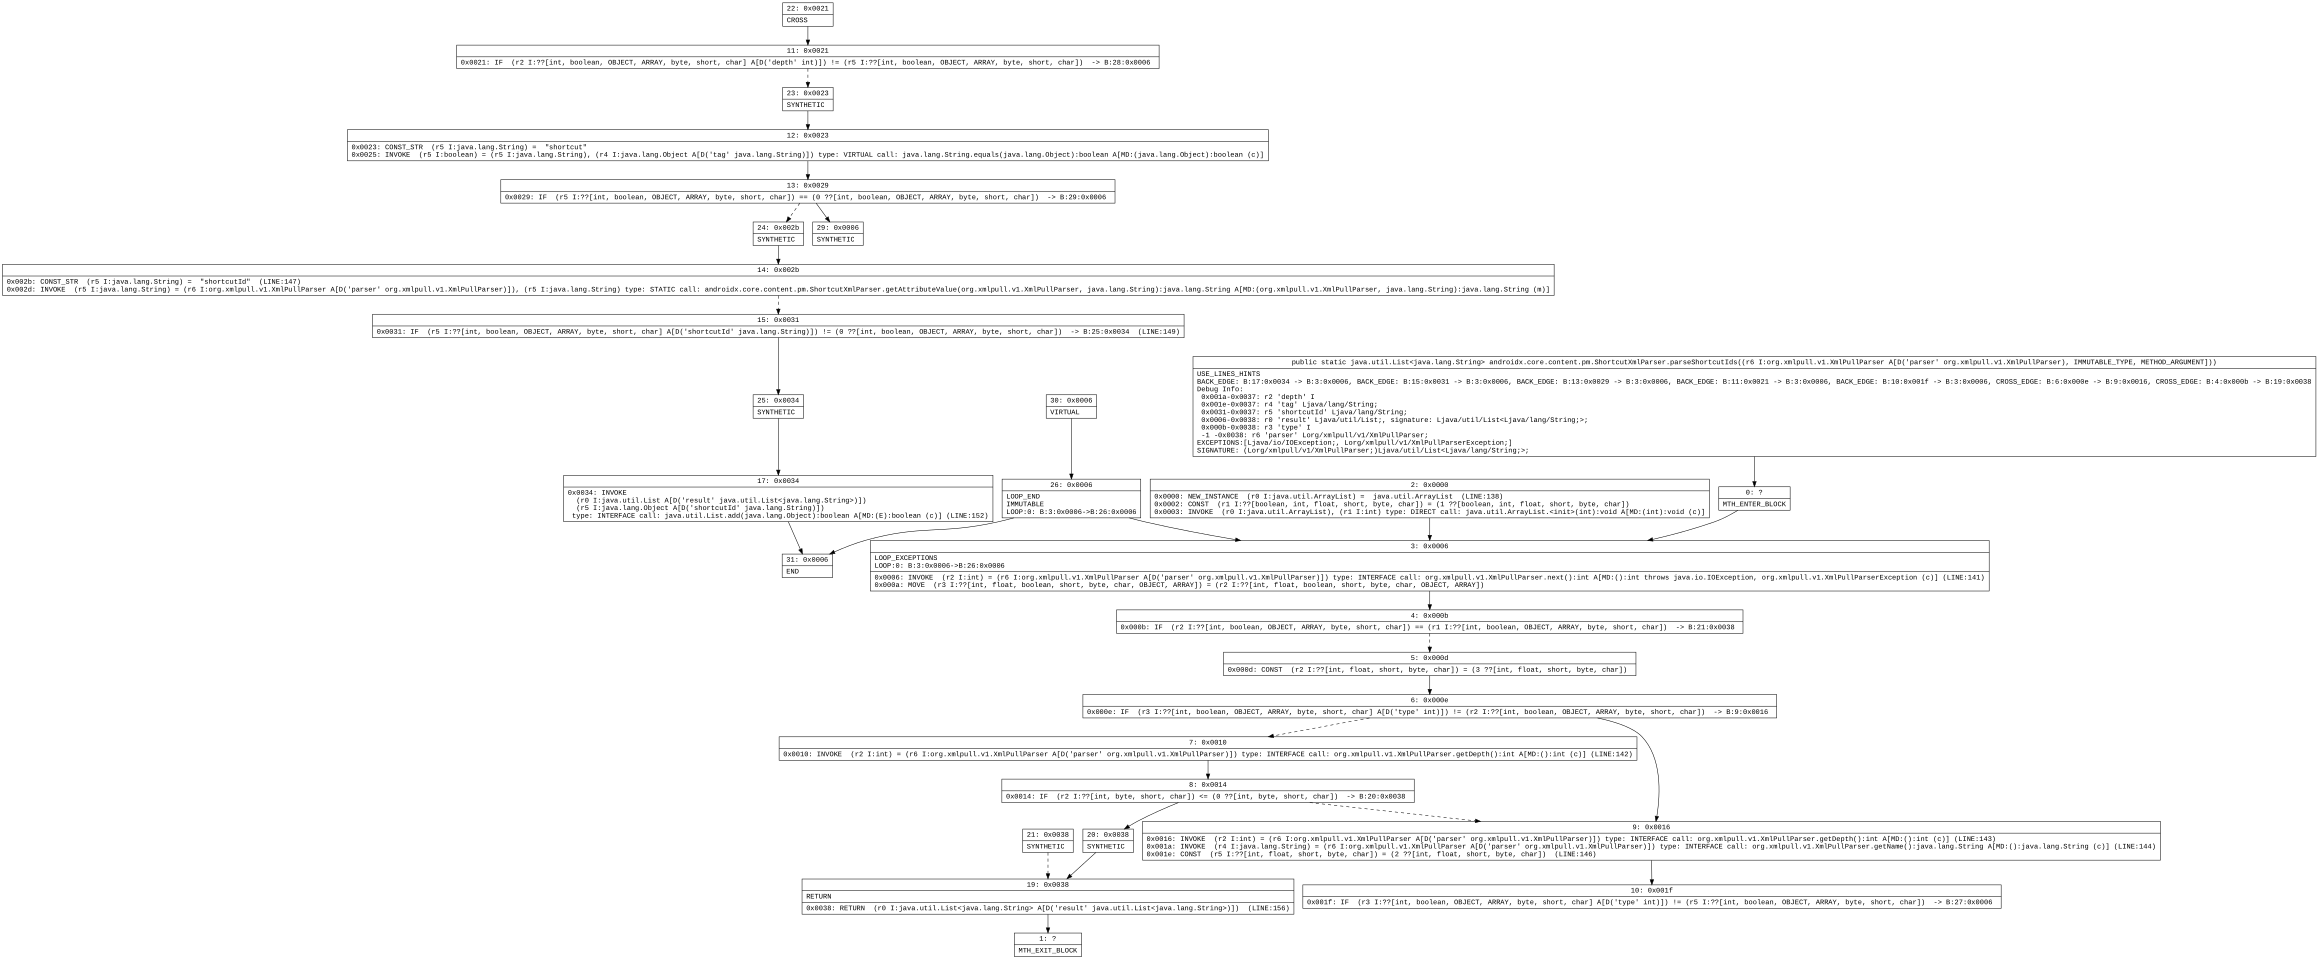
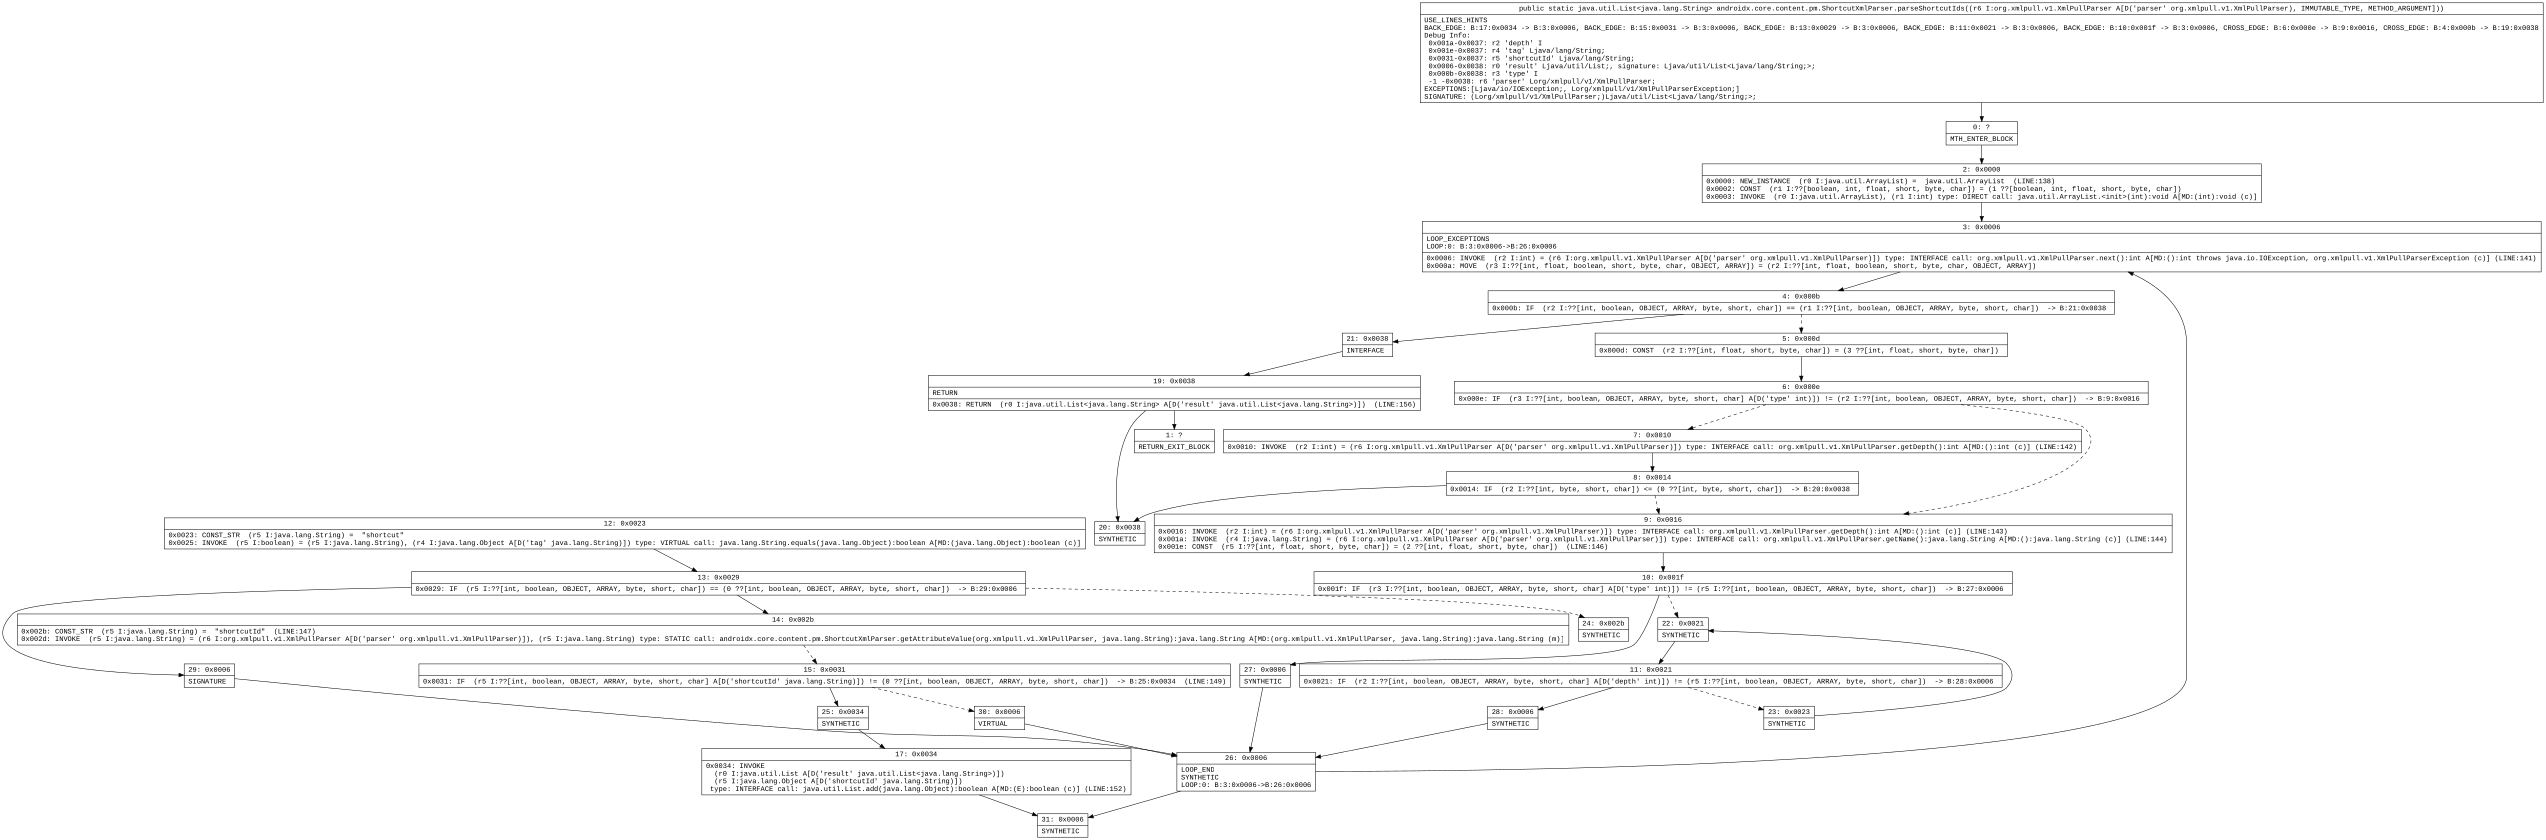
node "22: 0x0021": text "CROSS" -> "SYNTHETIC"
edge "23: 0x0023" -> "12: 0x0023": now "23: 0x0023" -> "22: 0x0021"
node "29: 0x0006": text "SYNTHETIC" -> "SIGNATURE"
edge "24: 0x002b" -> "14: 0x002b": now "13: 0x0029" -> "14: 0x002b"
edge "4: 0x000b" -> "21: 0x0038": added
node "26: 0x0006": text "IMMUTABLE" -> "SYNTHETIC"
edge "0: ?" -> "3: 0x0006": now "0: ?" -> "2: 0x0000"
node "31: 0x0006": text "END" -> "SYNTHETIC"
edge "10: 0x001f" -> "22: 0x0021": added
node "27: 0x0006": added
edge "15: 0x0031" -> "30: 0x0006": added
node "28: 0x0006": added
edge "29: 0x0006" -> "26: 0x0006": added
edge "6: 0x000e" -> "9: 0x0016": style solid -> dashed
node "21: 0x0038": text "SYNTHETIC" -> "INTERFACE"
edge "21: 0x0038" -> "19: 0x0038": style dashed -> solid
edge "20: 0x0038" -> "19: 0x0038": reversed
node "1: ?": text "MTH_EXIT_BLOCK" -> "RETURN_EXIT_BLOCK"
